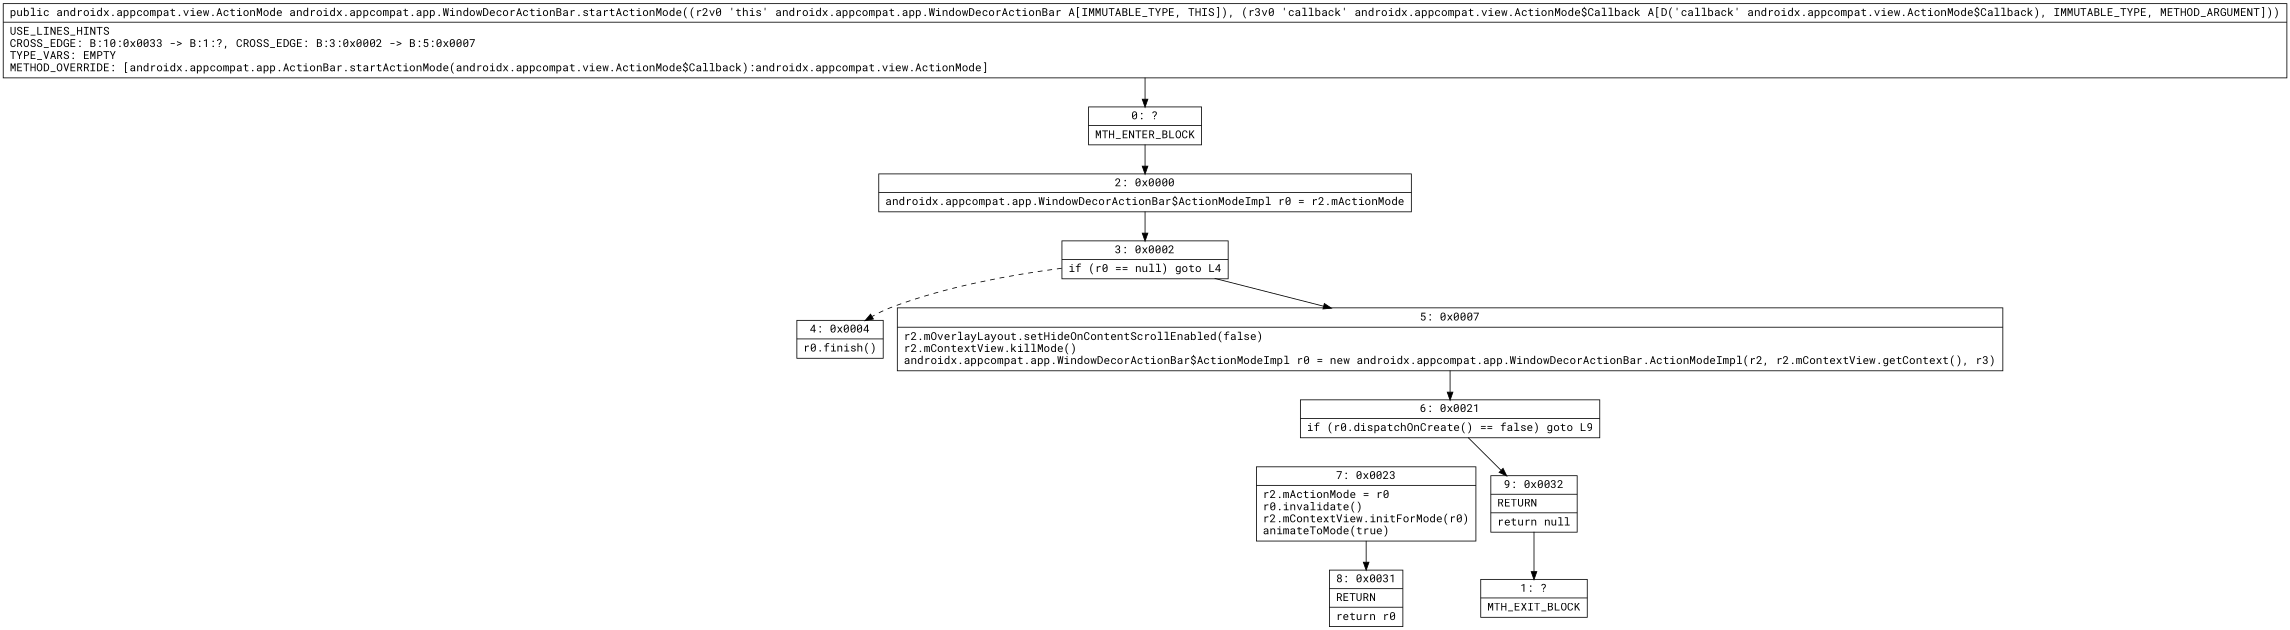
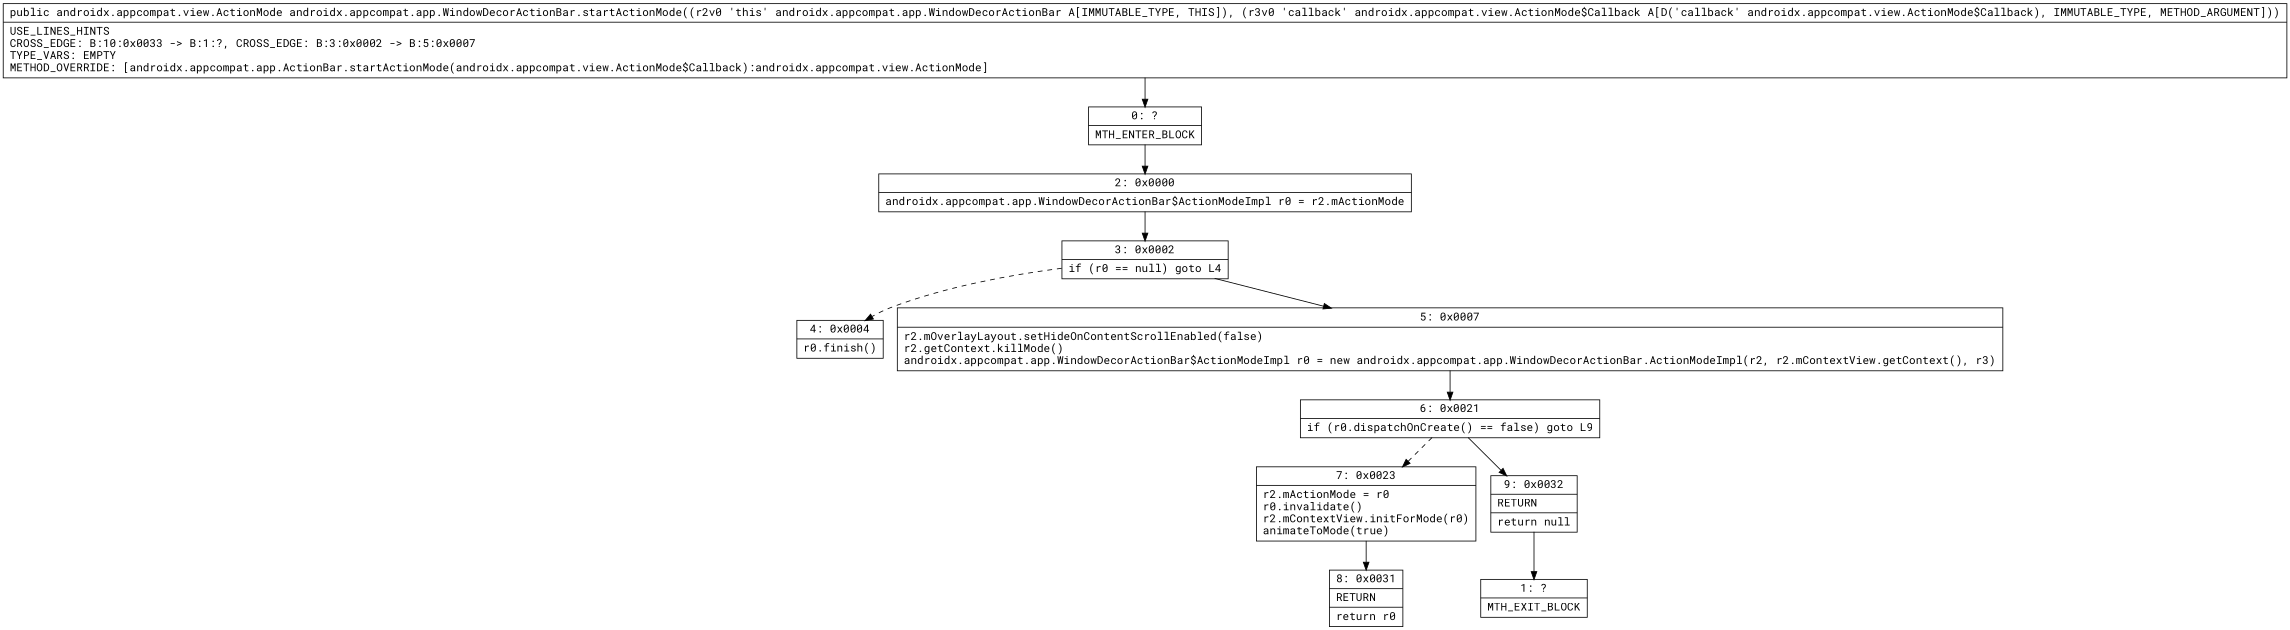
node "5: 0x0007": text "r2.mContextView.killMode()" -> "r2.getContext.killMode()"
edge "6: 0x0021" -> "7: 0x0023": added
